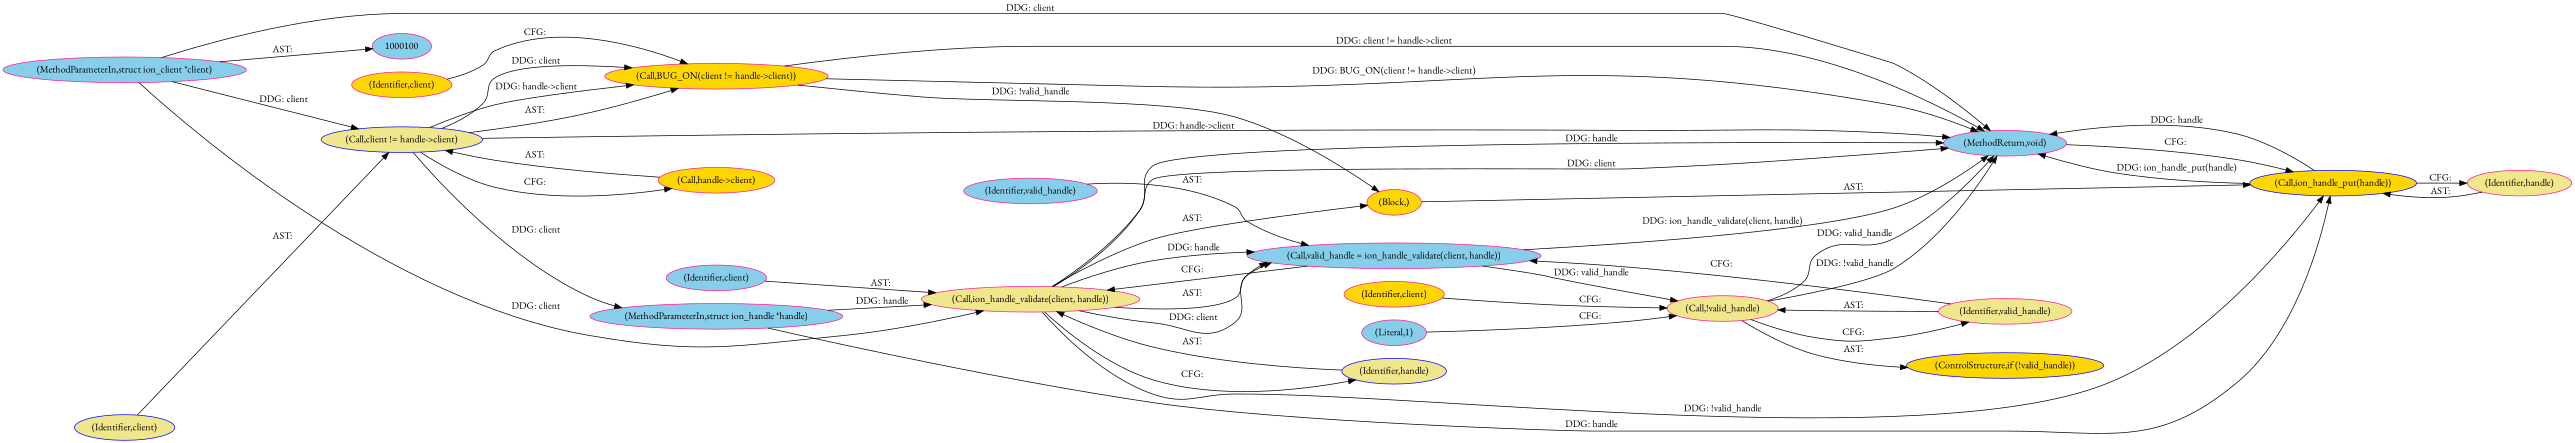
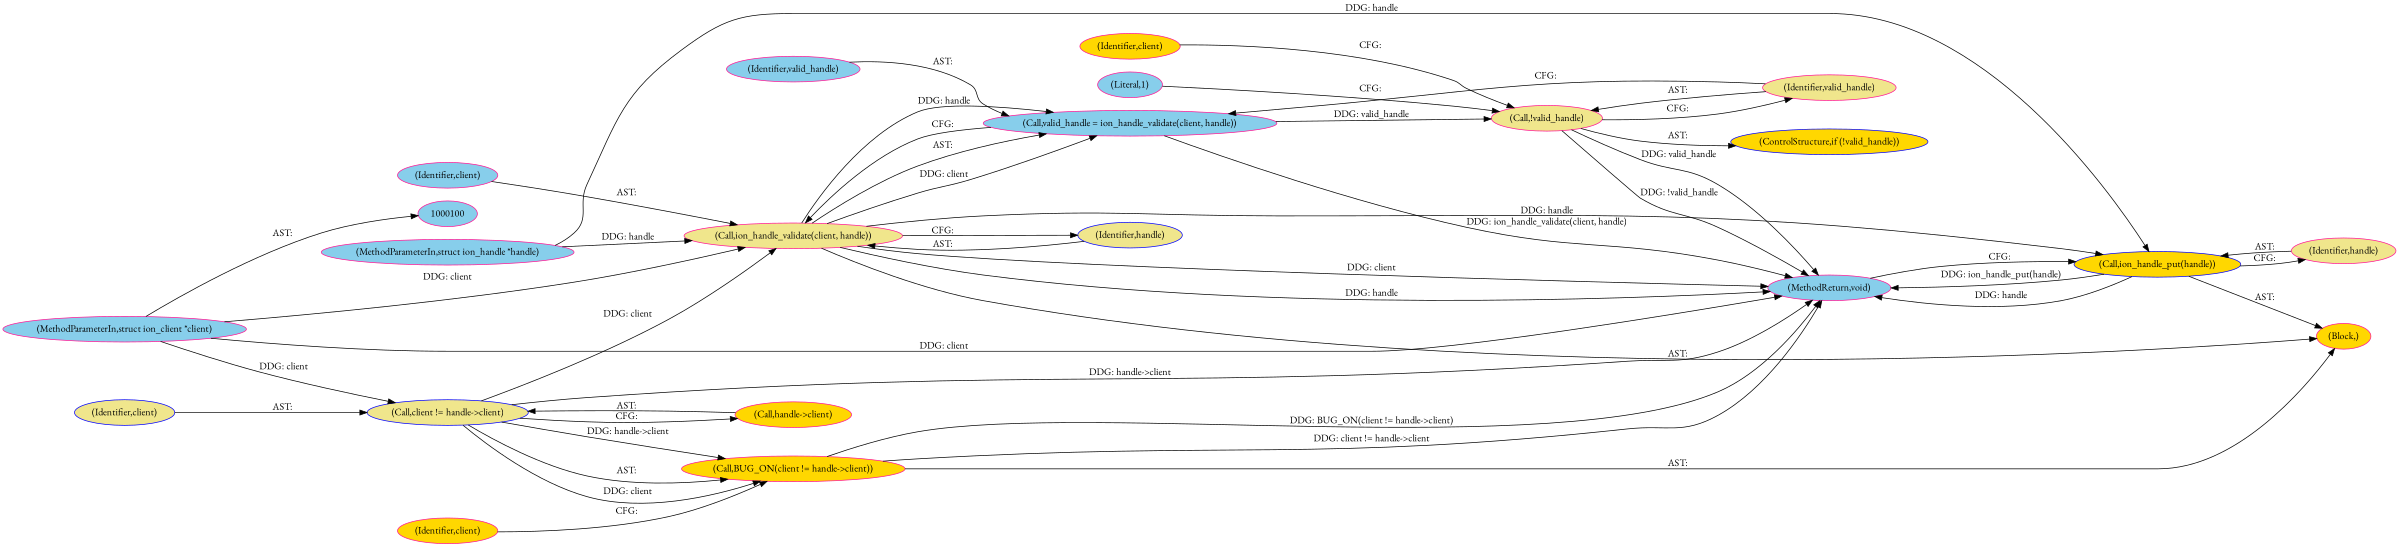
edge "(Call,BUG_ON(client != handle->client))" -> "(Block,)": label "DDG: !valid_handle" -> "AST: "
edge "(Block,)" -> "(Call,ion_handle_put(handle))": reversed
edge "(Call,client != handle->client)" -> "(MethodParameterIn,struct ion_handle *handle)": now "(Call,client != handle->client)" -> "(Call,ion_handle_validate(client, handle))"
edge "(Call,ion_handle_validate(client, handle))" -> "(Call,ion_handle_put(handle))": label "DDG: !valid_handle" -> "DDG: handle"
